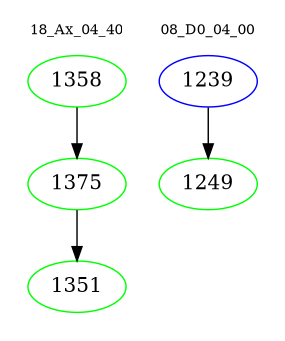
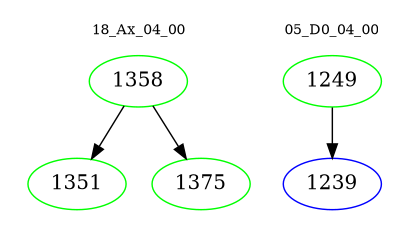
cluster "18_Ax_04_40": label "18_Ax_04_40" -> "18_Ax_04_00"
cluster "08_D0_04_00": label "08_D0_04_00" -> "05_D0_04_00"
edge "1239" -> "1249": reversed
edge "1375" -> "1351": now "1358" -> "1351"
